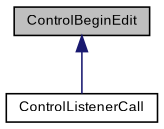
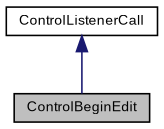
edge "ControlListenerCall" -> "ControlBeginEdit": reversed
